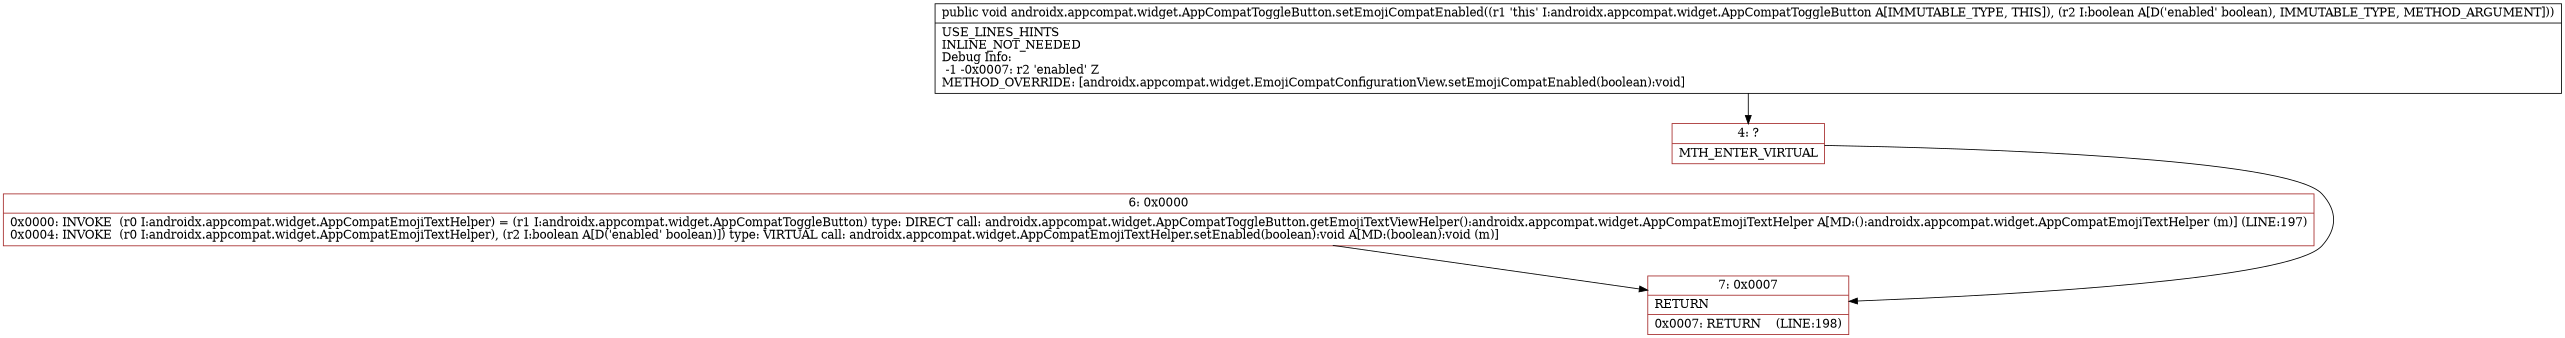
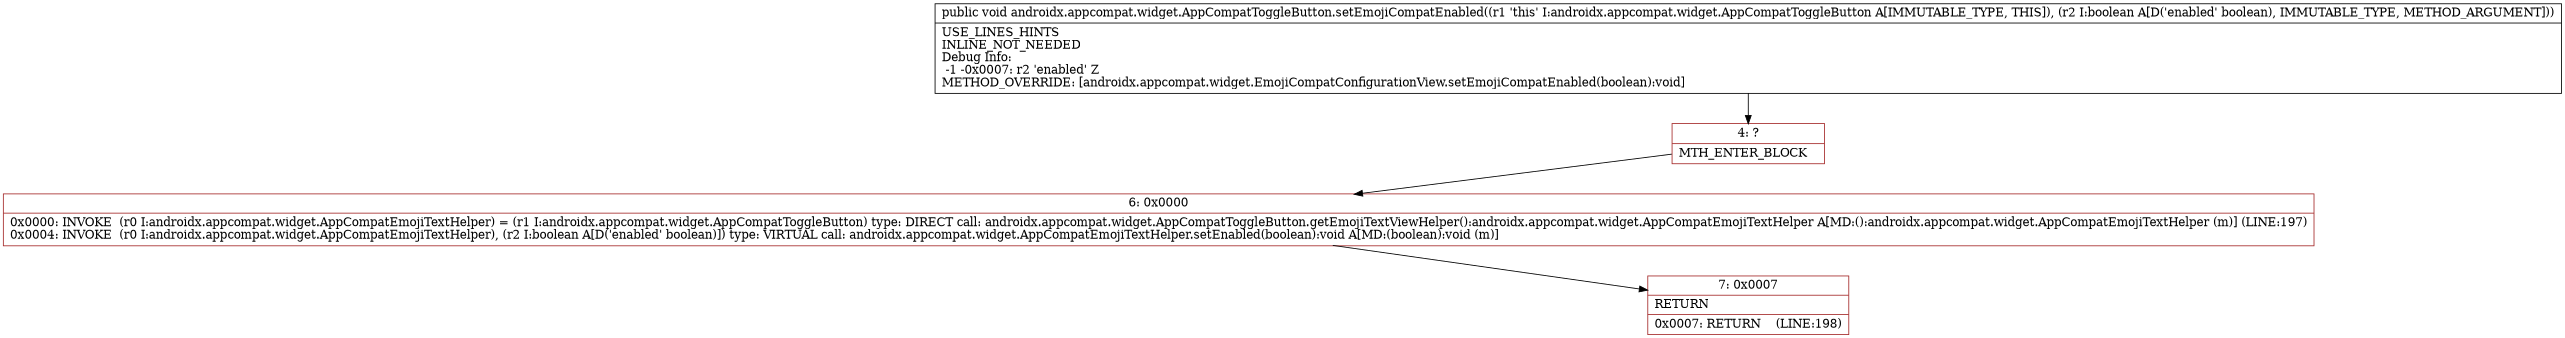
node "4: ?": text "MTH_ENTER_VIRTUAL" -> "MTH_ENTER_BLOCK"
edge "4: ?" -> "7: 0x0007": now "4: ?" -> "6: 0x0000"
